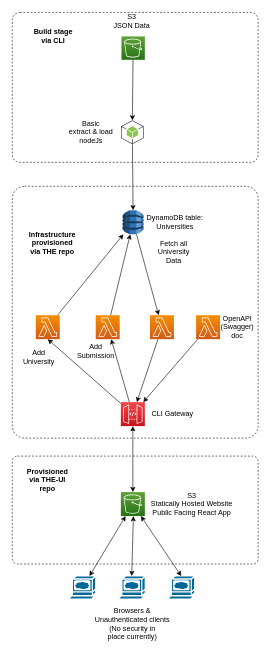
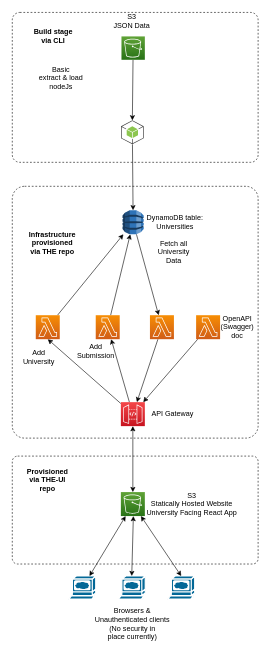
node "Basic extract & load nodeJs": moved (91, 132) -> (61, 78)
node "CLI Gateway": label "CLI Gateway" -> "API Gateway"
node "S3 Statically Hosted Website Public Facing React App": label "S3 Statically Hosted Website Public Facing React App" -> "S3 Statically Hosted Website University Facing React App"
